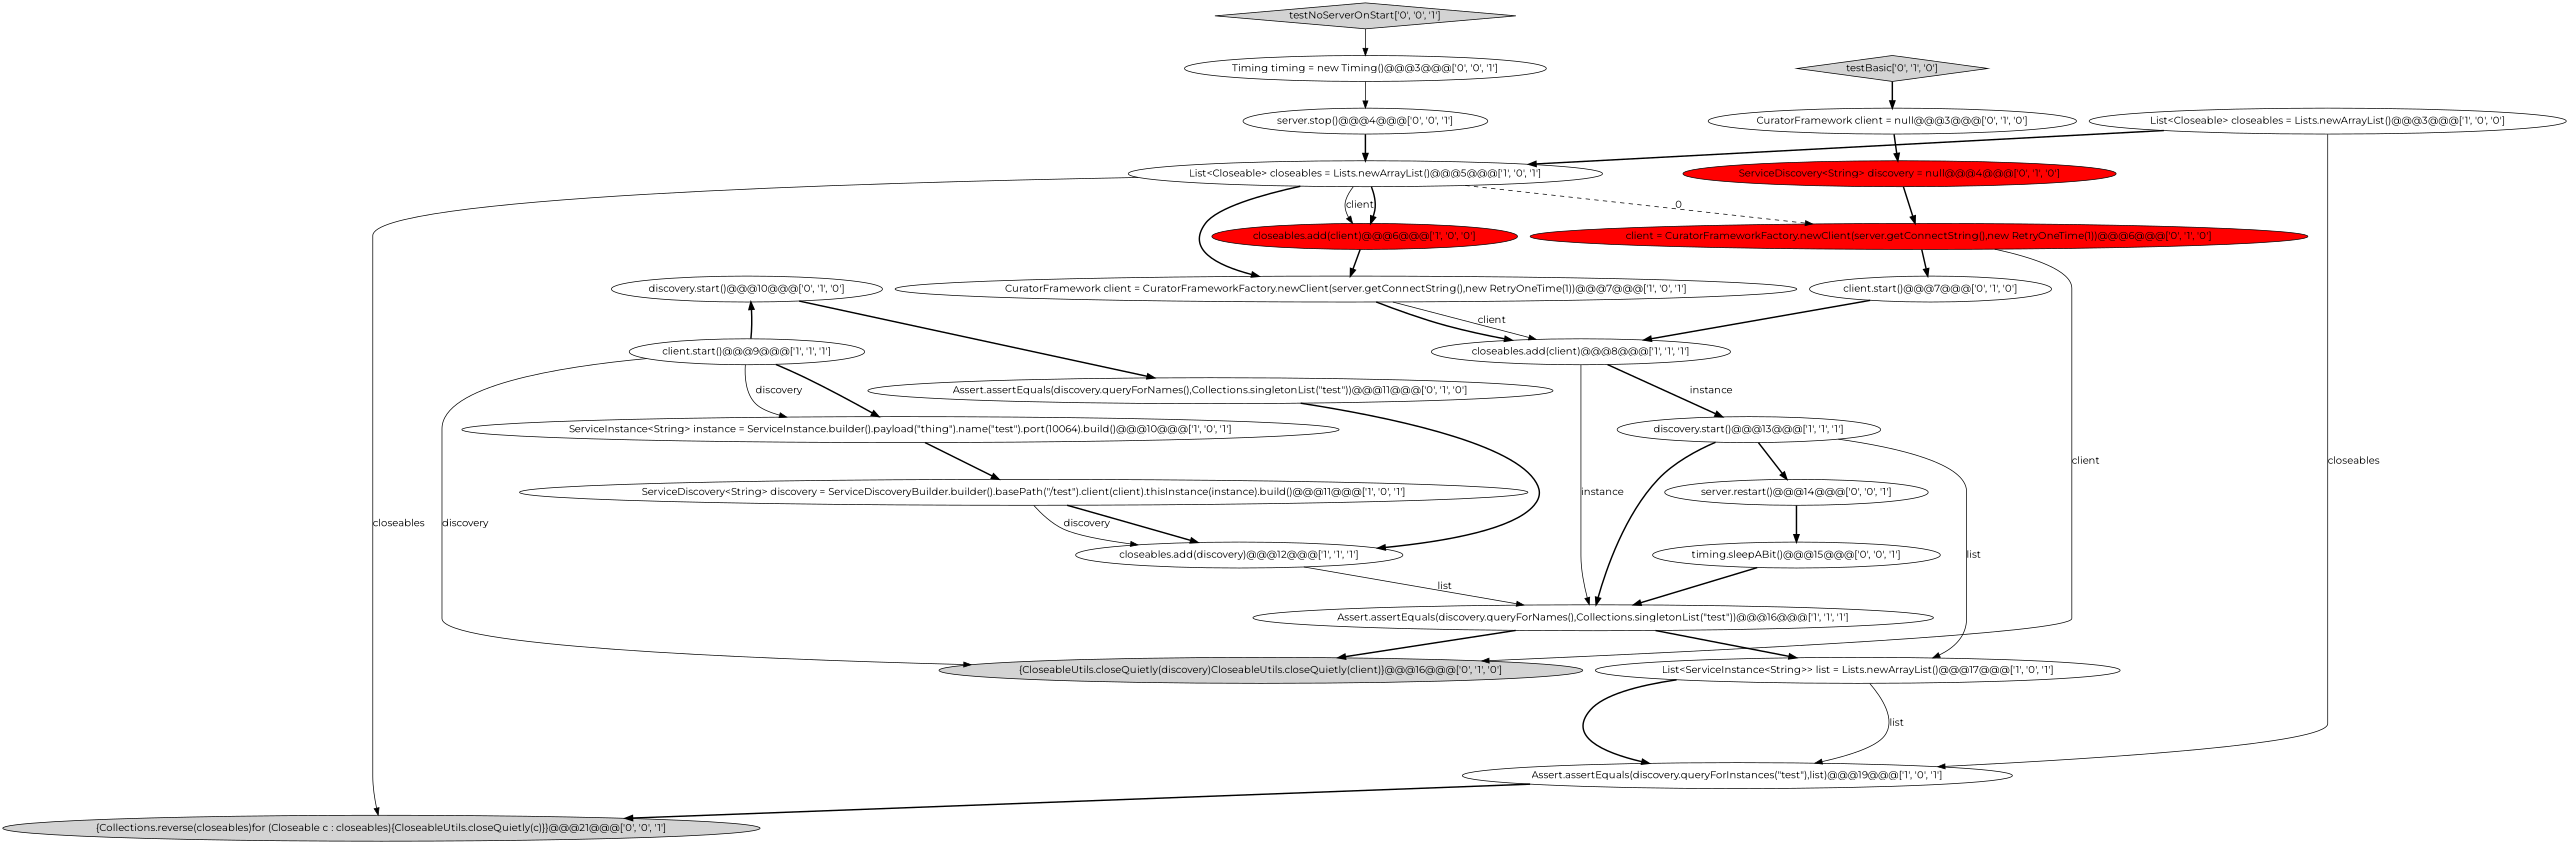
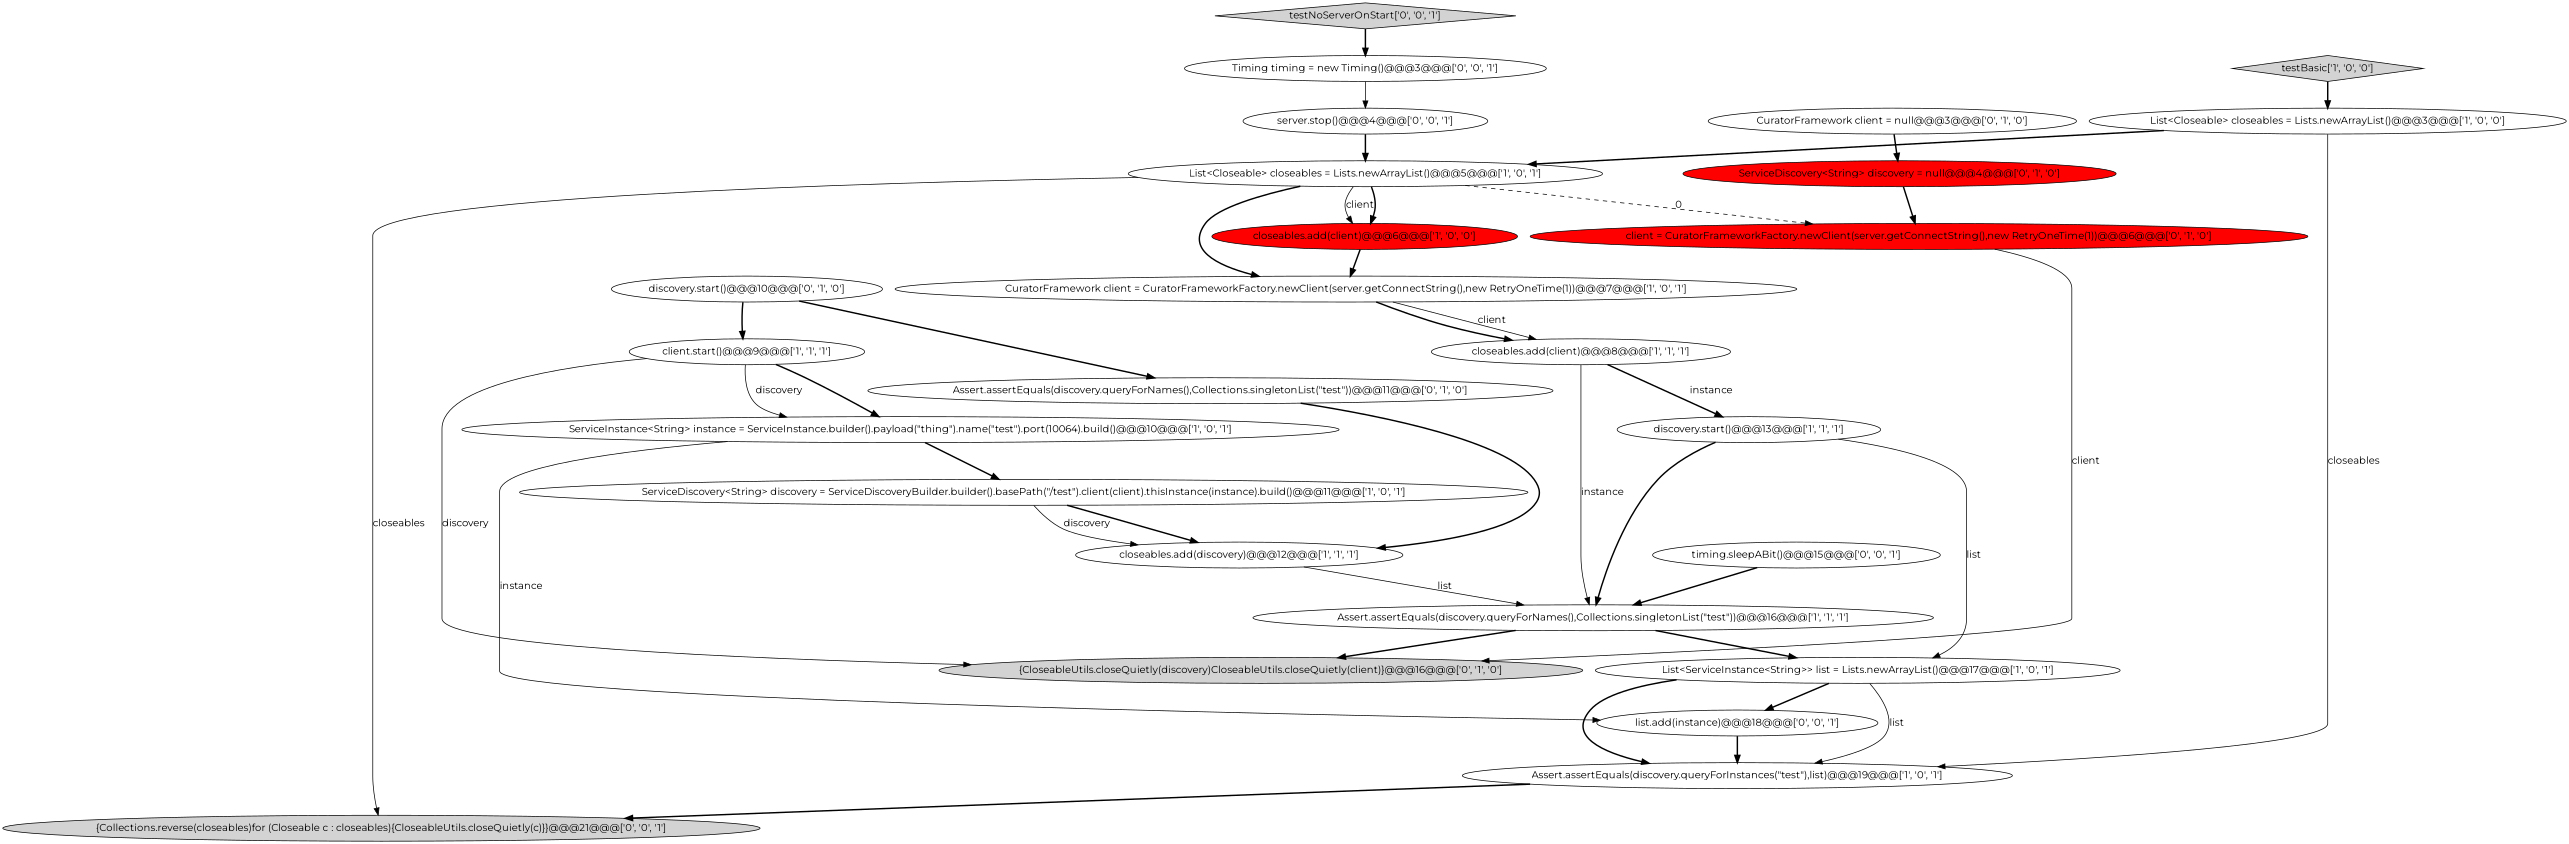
edge "testNoServerOnStart['0', '0', '1']" -> "Timing timing = new Timing()@@@3@@@['0', '0', '1']": style solid -> bold
node "testBasic['0', '1', '0']": removed
node "testBasic['1', '0', '0']": added
node "client.start()@@@7@@@['0', '1', '0']": removed
edge "client.start()@@@9@@@['1', '1', '1']" -> "discovery.start()@@@10@@@['0', '1', '0']": reversed
node "server.restart()@@@14@@@['0', '0', '1']": removed
node "list.add(instance)@@@18@@@['0', '0', '1']": added
